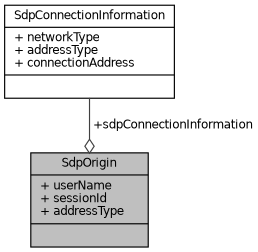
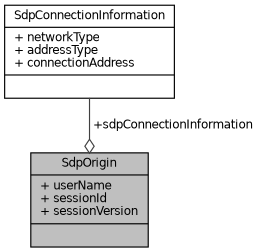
node "SdpOrigin": text "+ addressType" -> "+ sessionVersion"
